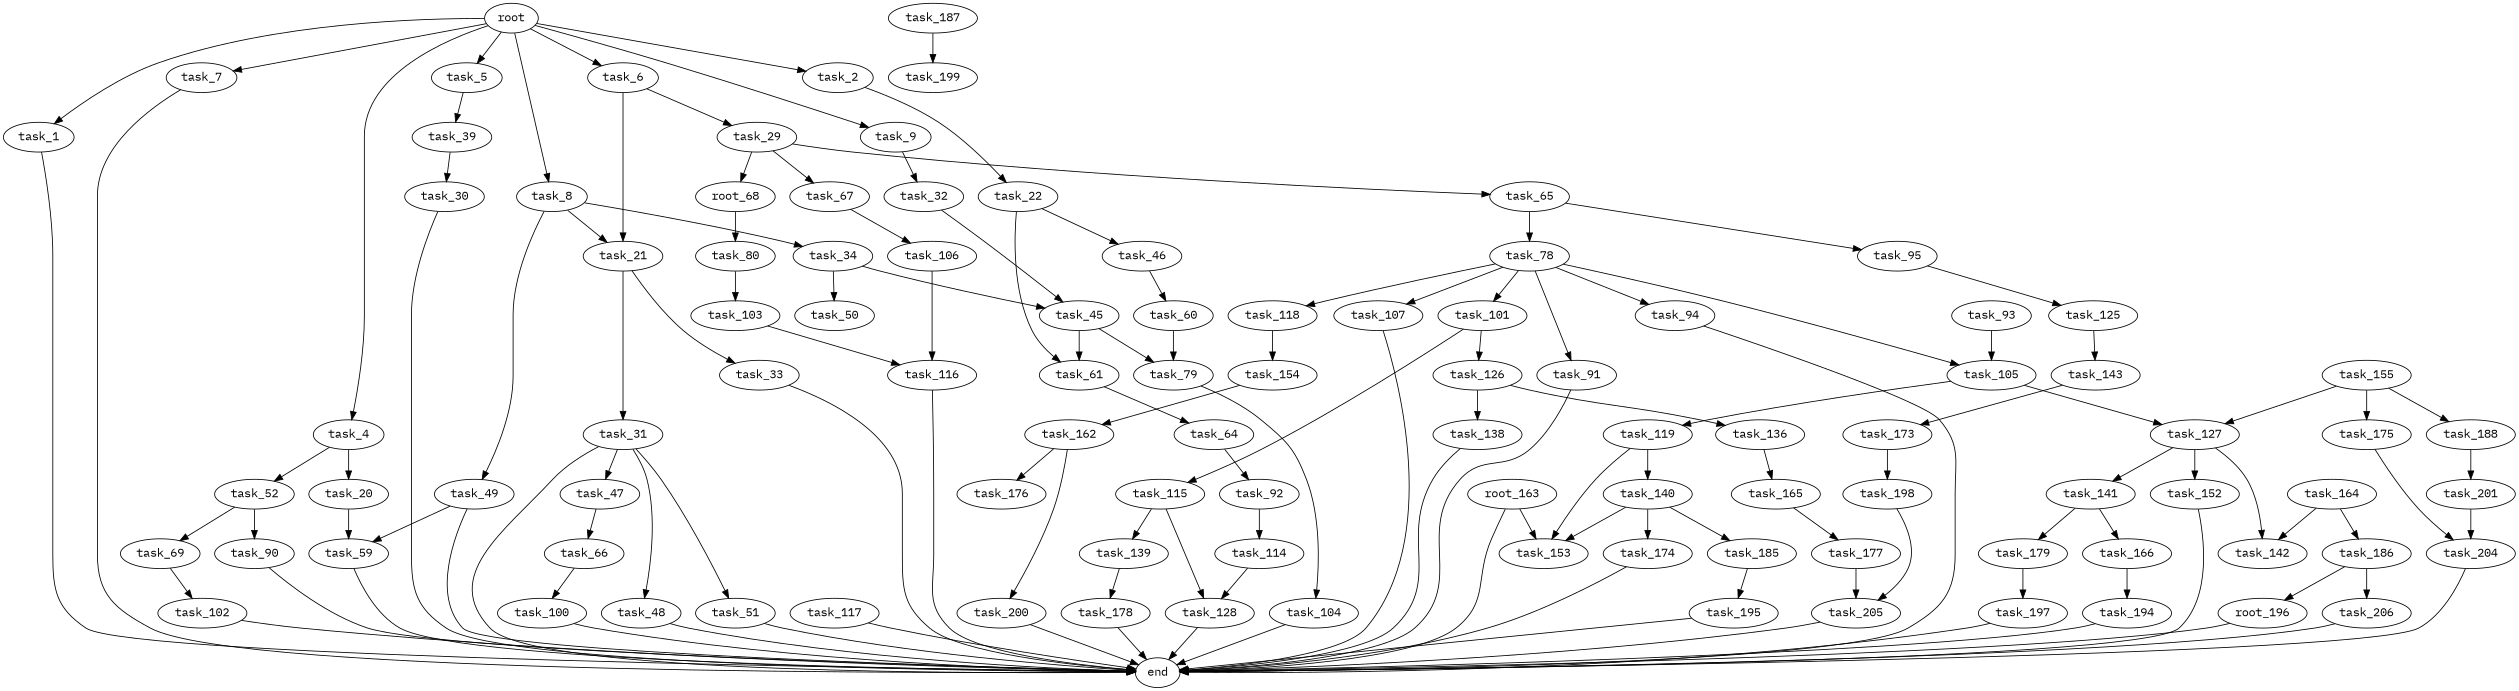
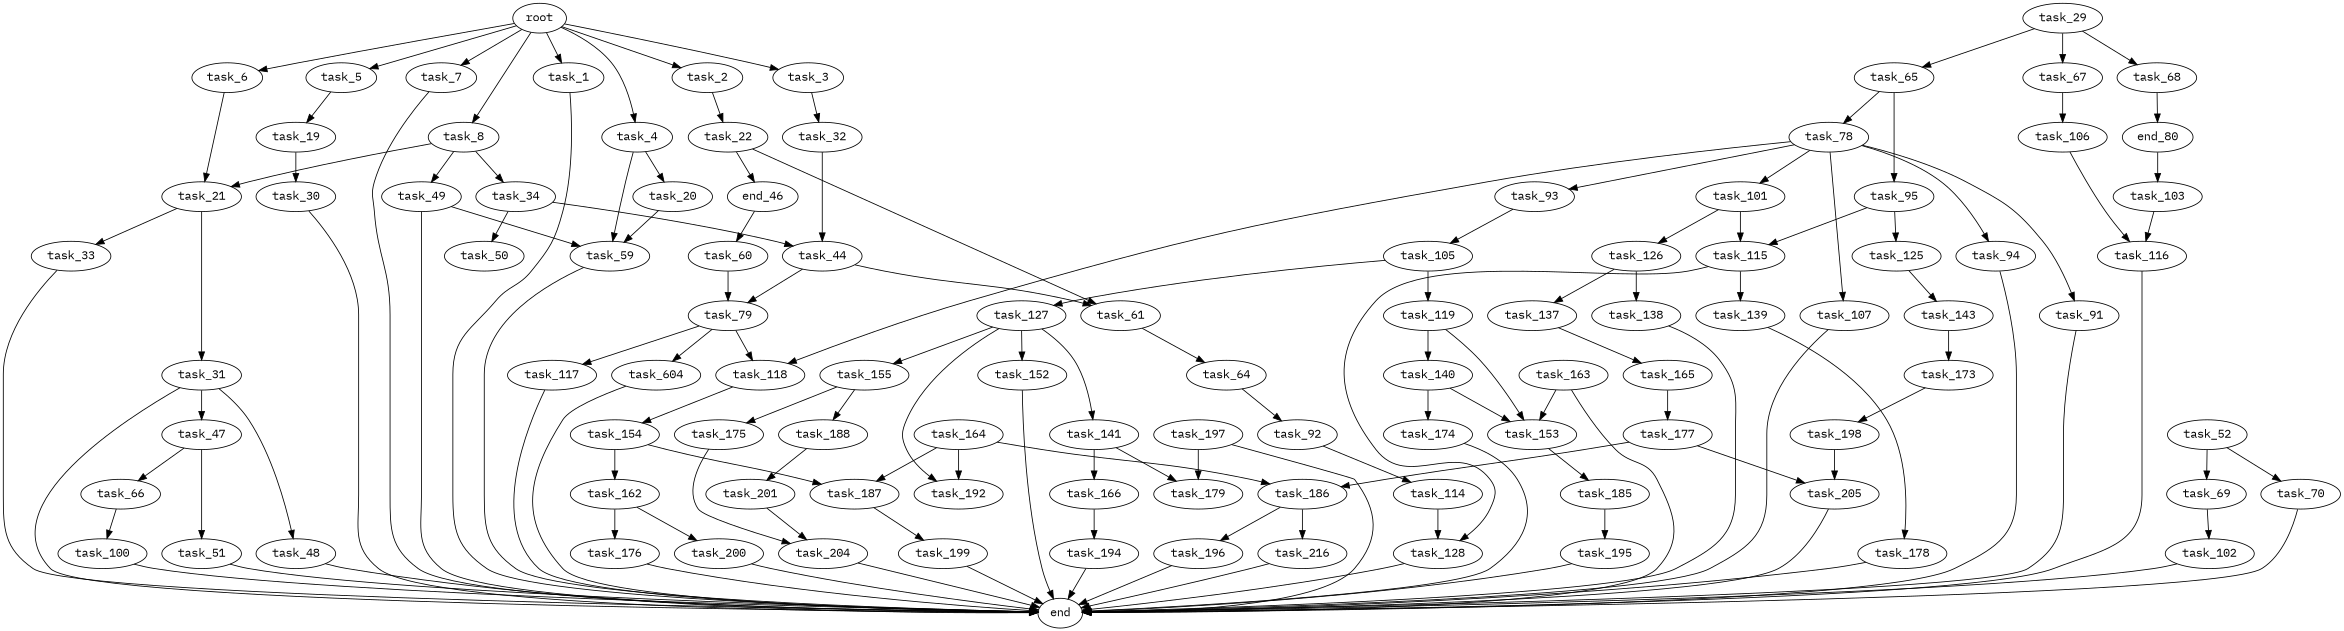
edge "task_6" -> "task_29": removed
node "task_39": label "task_39" -> "task_19"
node "task_9": label "task_9" -> "task_3"
node "root_68": label "root_68" -> "task_68"
edge "task_95" -> "task_115": added
node "task_80": label "task_80" -> "end_80"
node "task_46": label "task_46" -> "end_46"
edge "task_78" -> "task_105": now "task_78" -> "task_93"
node "task_45": label "task_45" -> "task_44"
edge "task_79" -> "task_118": added
edge "task_79" -> "task_117": added
edge "task_155" -> "task_127": reversed
node "task_136": label "task_136" -> "task_137"
edge "task_4" -> "task_52": now "task_4" -> "task_59"
edge "task_164" -> "task_187": added
edge "task_154" -> "task_187": added
edge "task_177" -> "task_186": added
node "root_163": label "root_163" -> "task_163"
edge "task_31" -> "task_51": now "task_47" -> "task_51"
edge "task_140" -> "task_185": now "task_153" -> "task_185"
node "task_90": label "task_90" -> "task_70"
node "task_142": label "task_142" -> "task_192"
edge "task_179" -> "task_197": reversed
edge "task_199" -> "end": added
edge "task_176" -> "end": added
node "task_104": label "task_104" -> "task_604"
node "root_196": label "root_196" -> "task_196"
node "task_206": label "task_206" -> "task_216"
